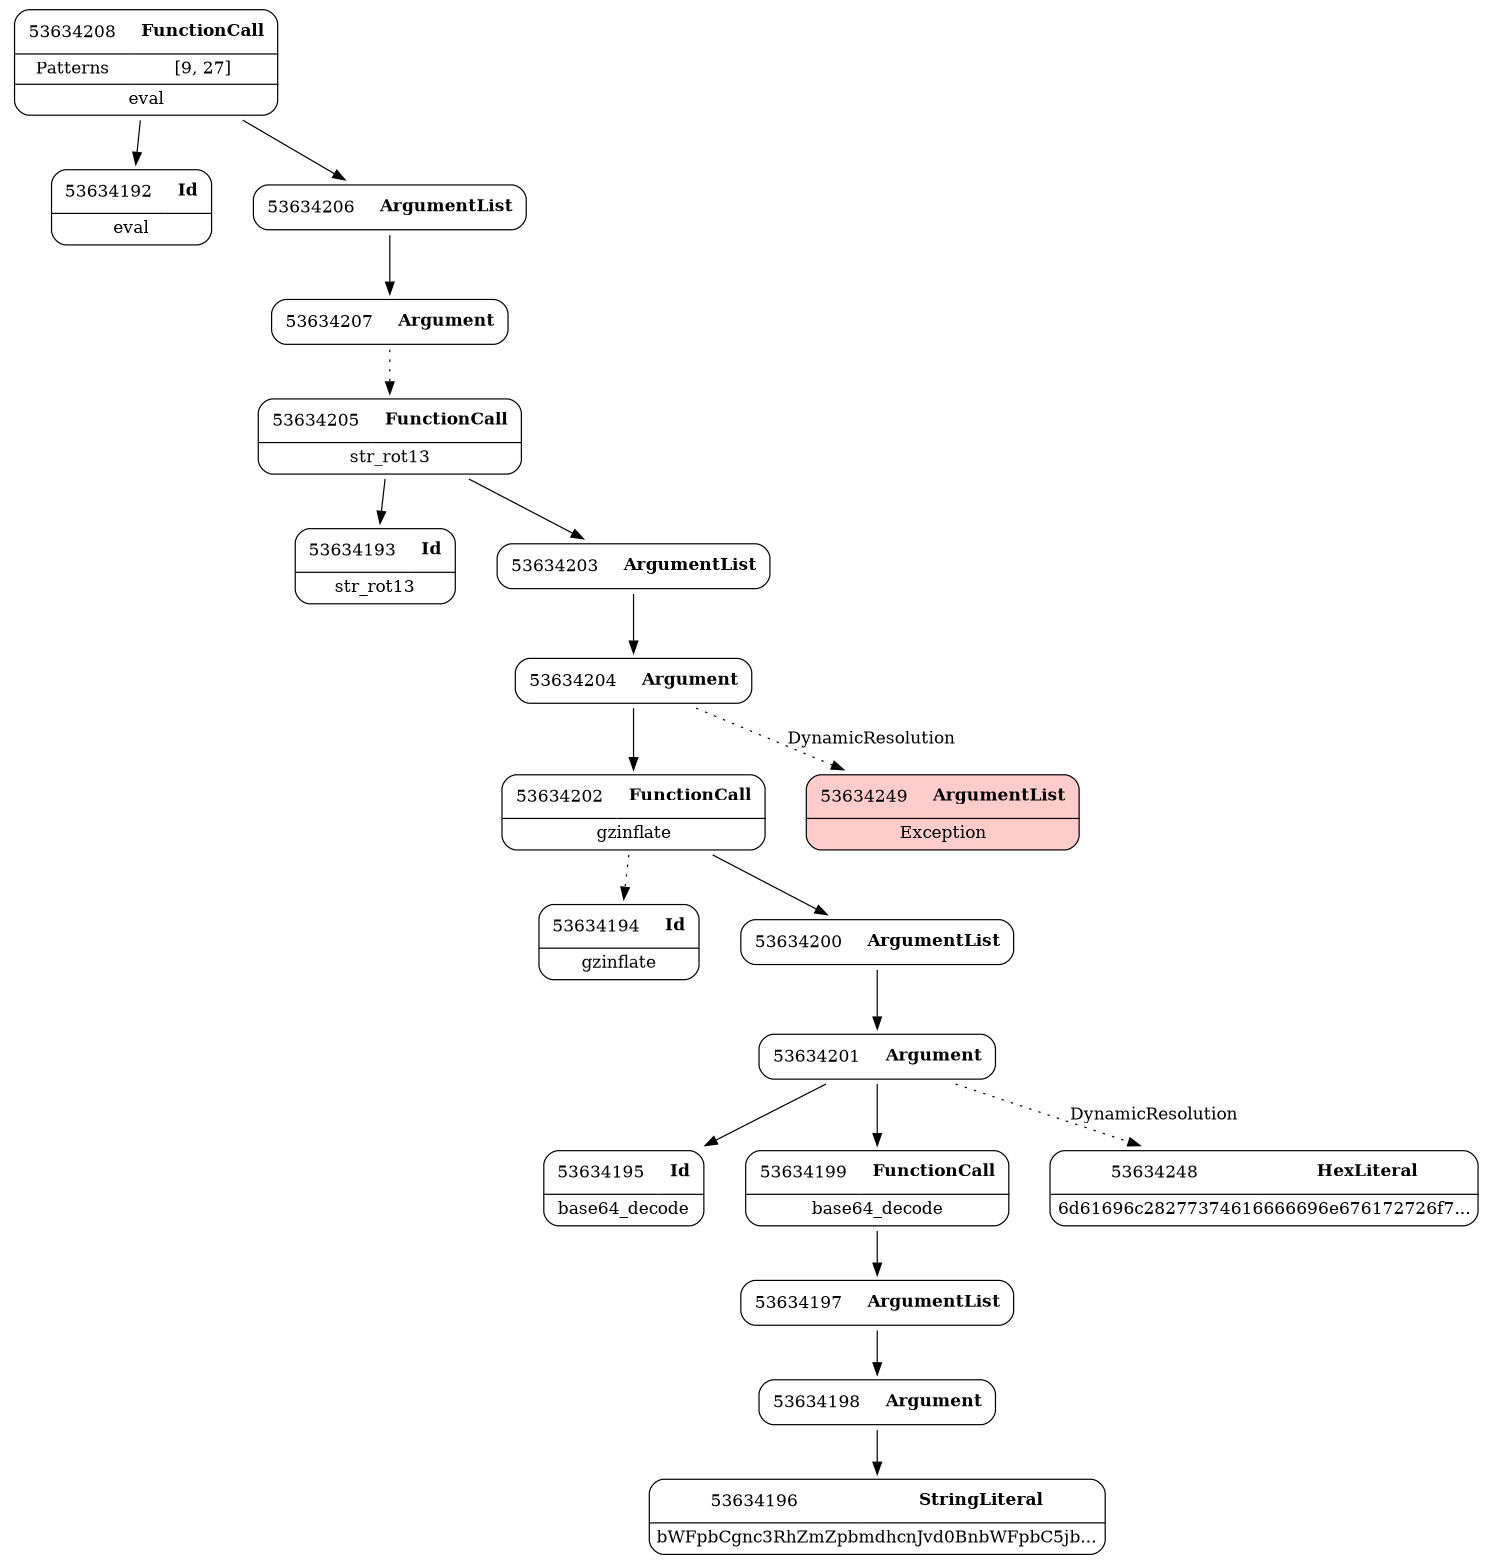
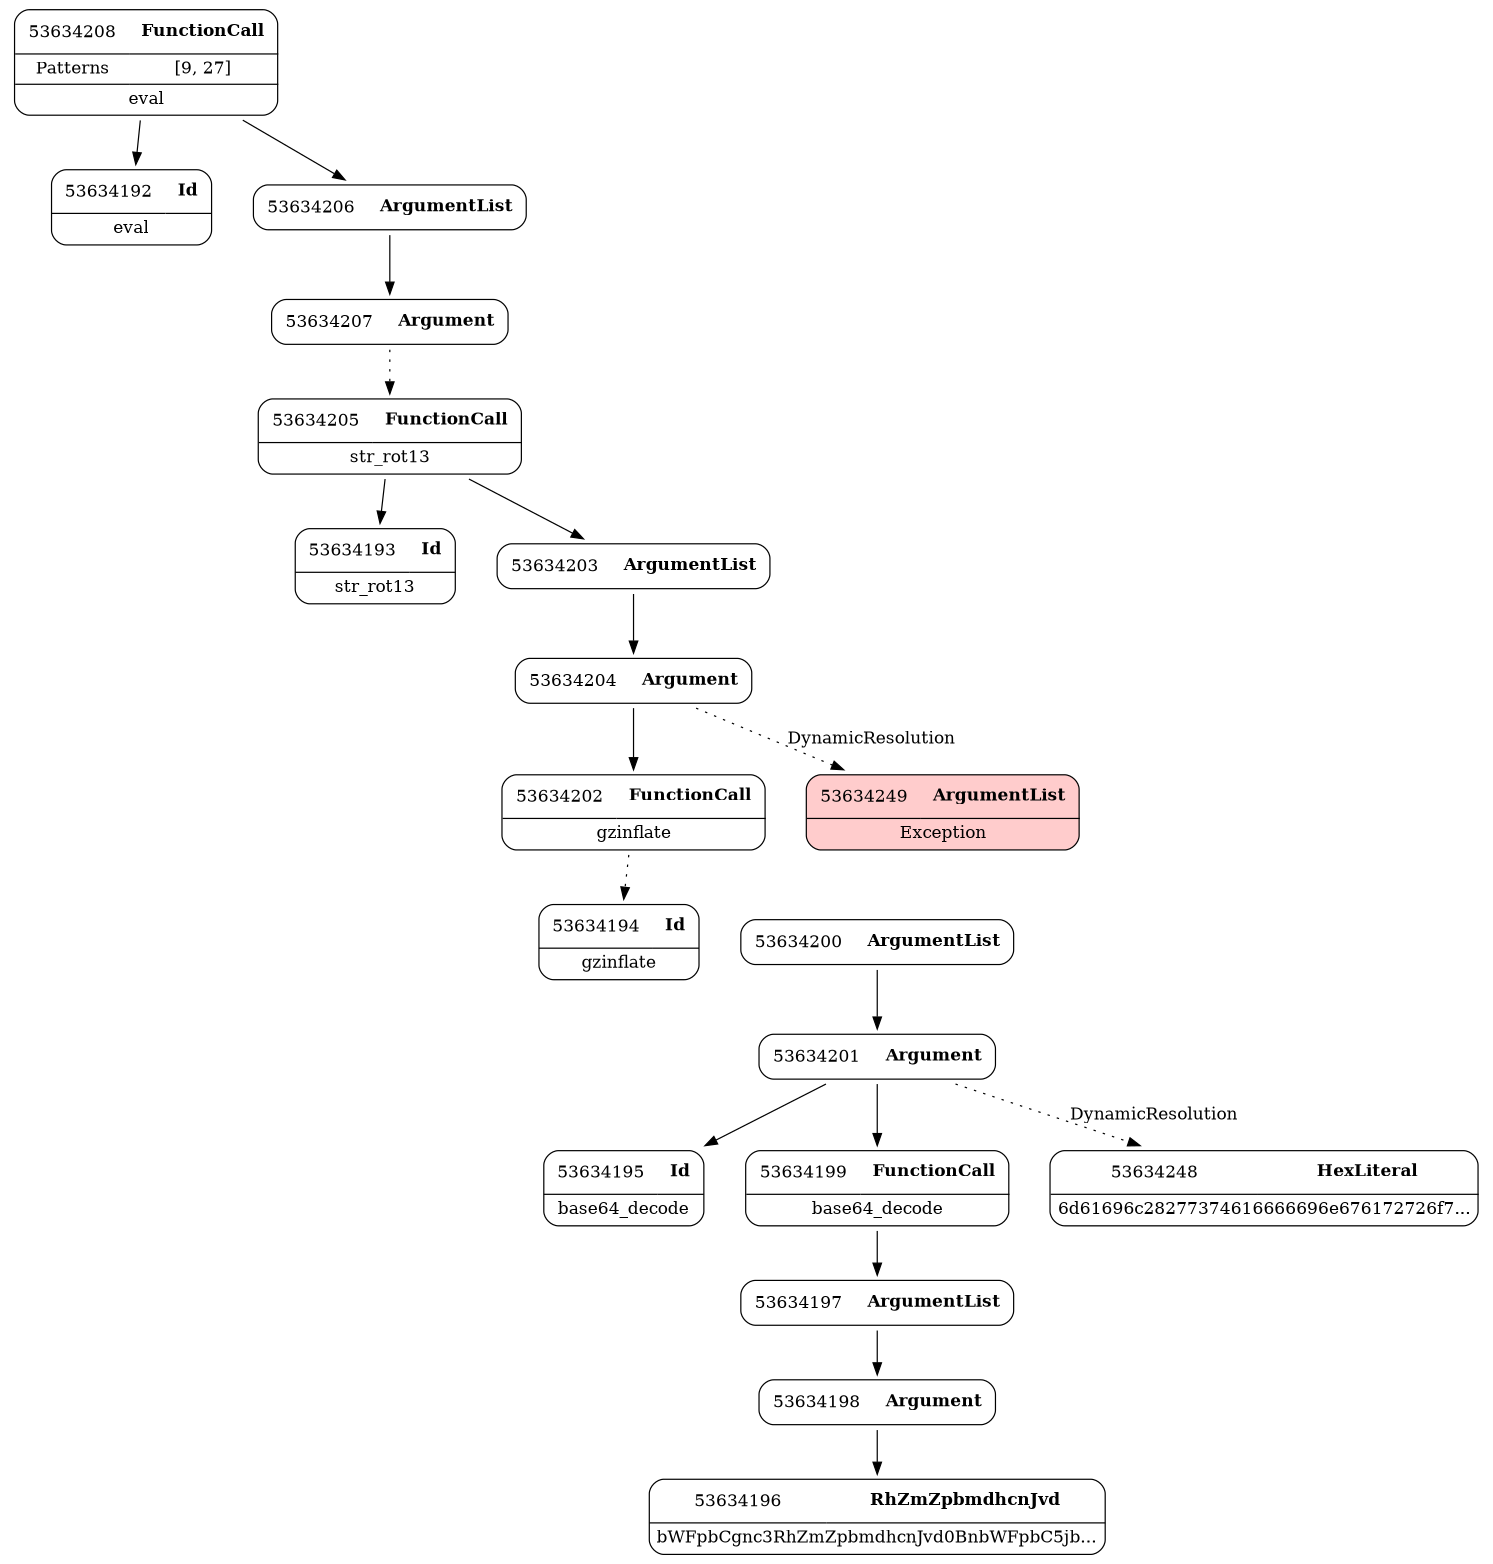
edge "53634202" -> "53634200": removed
node "53634196": text "StringLiteral" -> "RhZmZpbmdhcnJvd"
